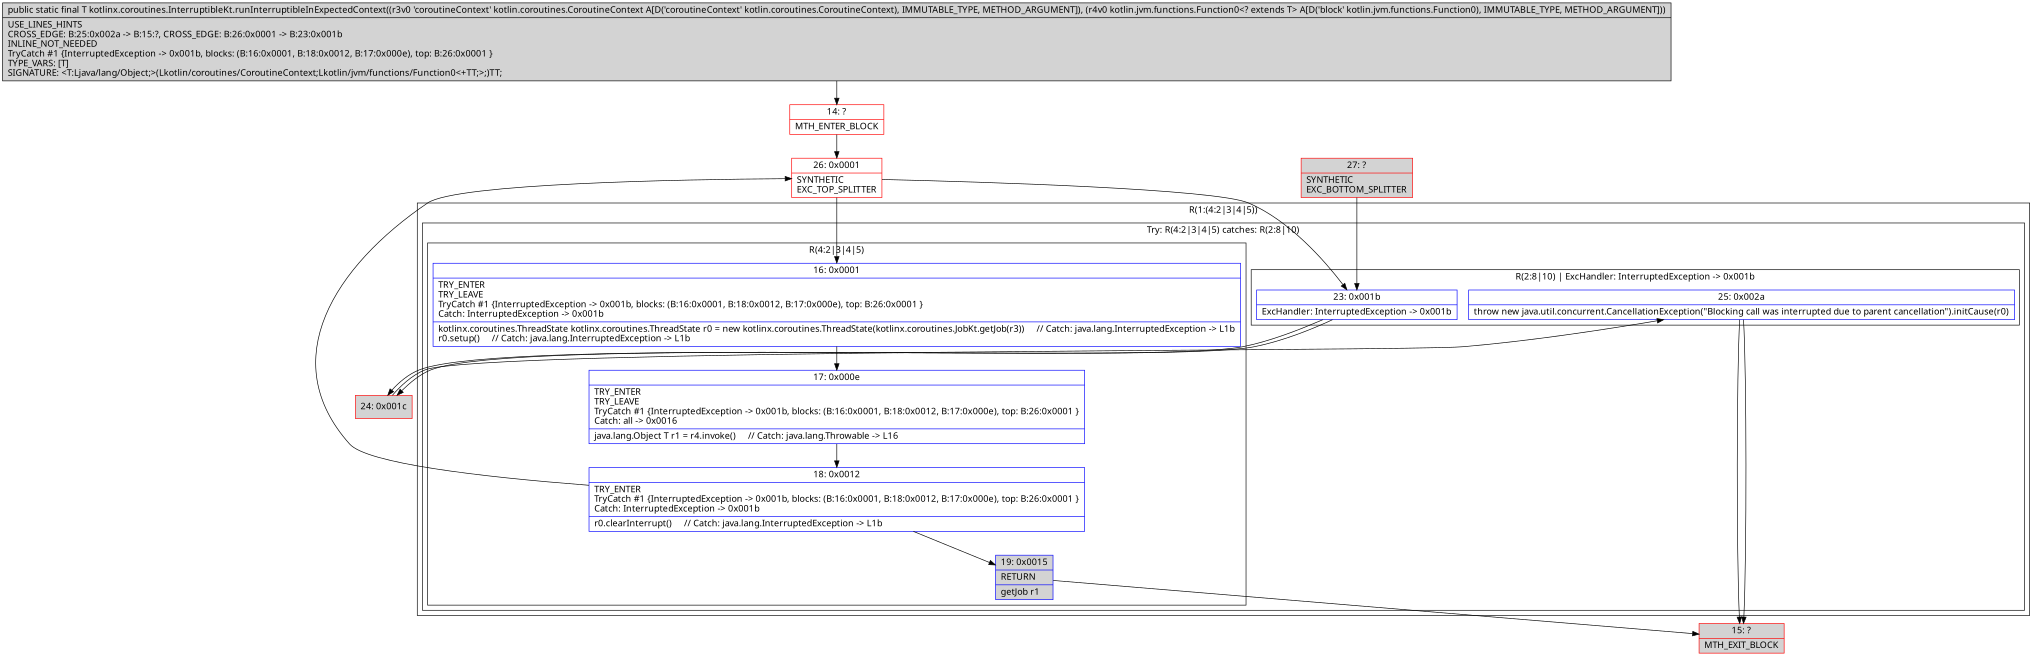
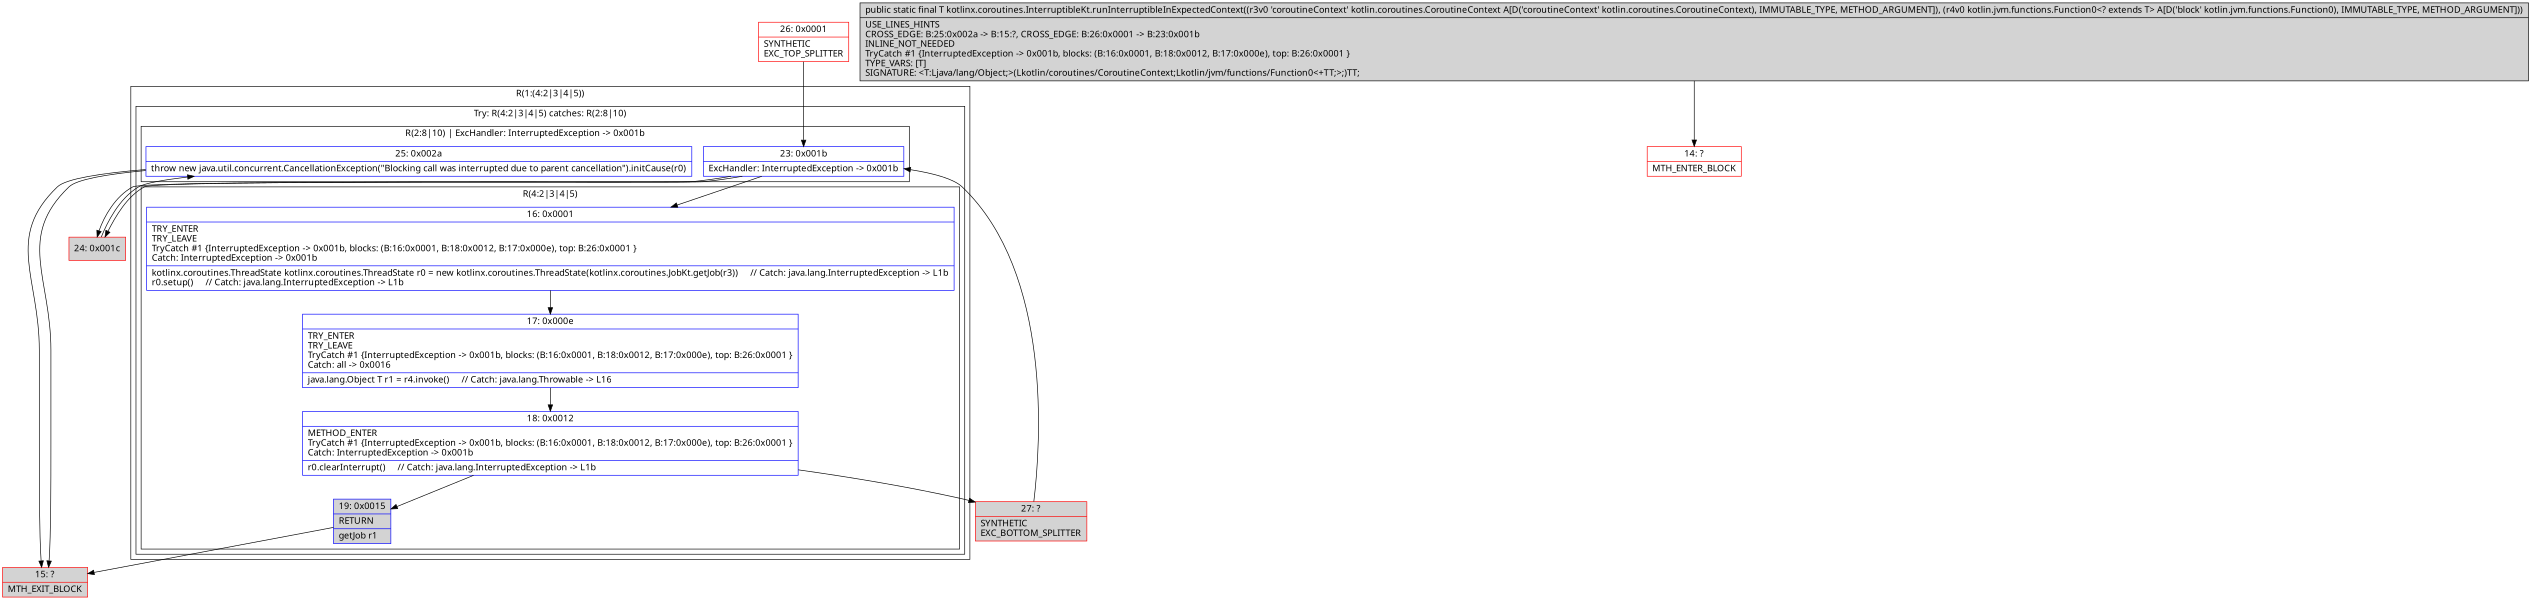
edge "14: ?" -> "26: 0x0001": removed
edge "26: 0x0001" -> "16: 0x0001": now "23: 0x001b" -> "16: 0x0001"
edge "18: 0x0012" -> "26: 0x0001": now "18: 0x0012" -> "27: ?"
node "18: 0x0012": text "TRY_ENTER" -> "METHOD_ENTER"
